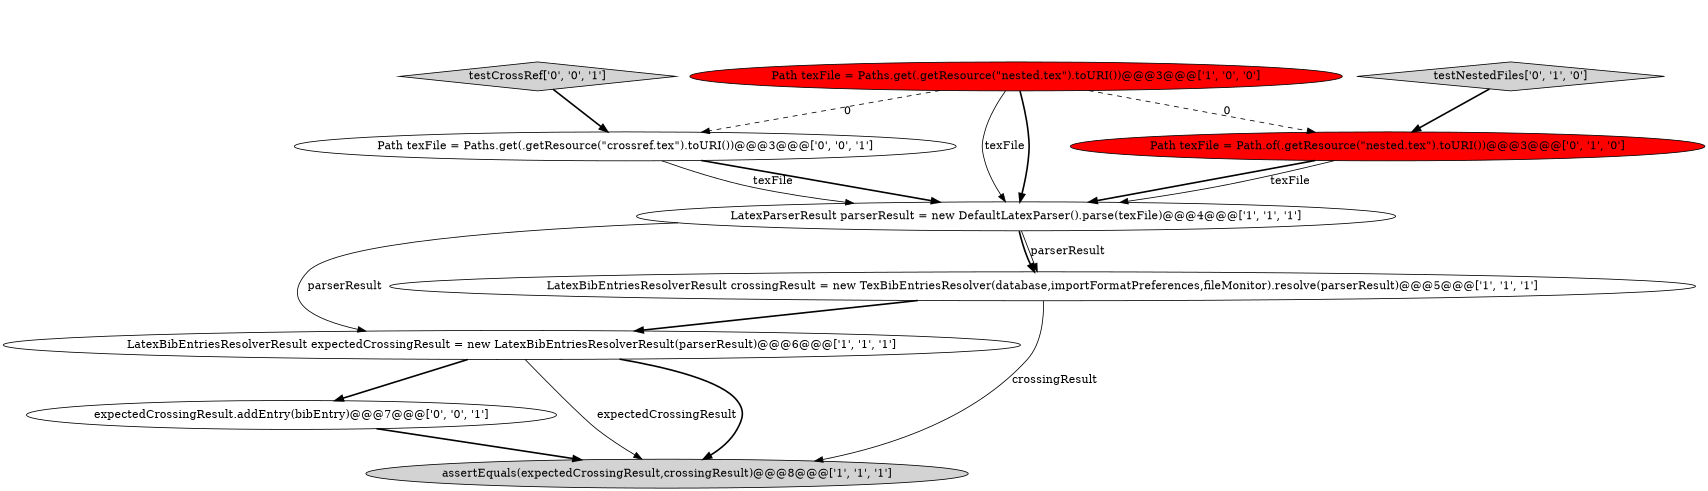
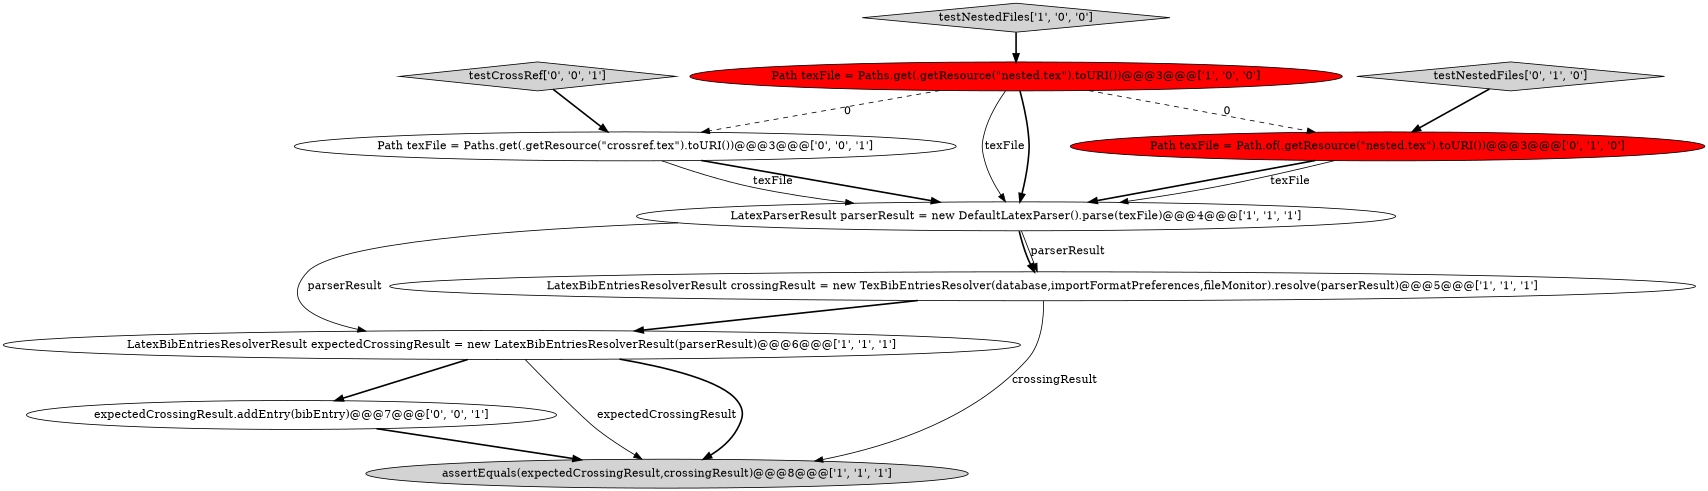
node "testNestedFiles['1', '0', '0']": added
